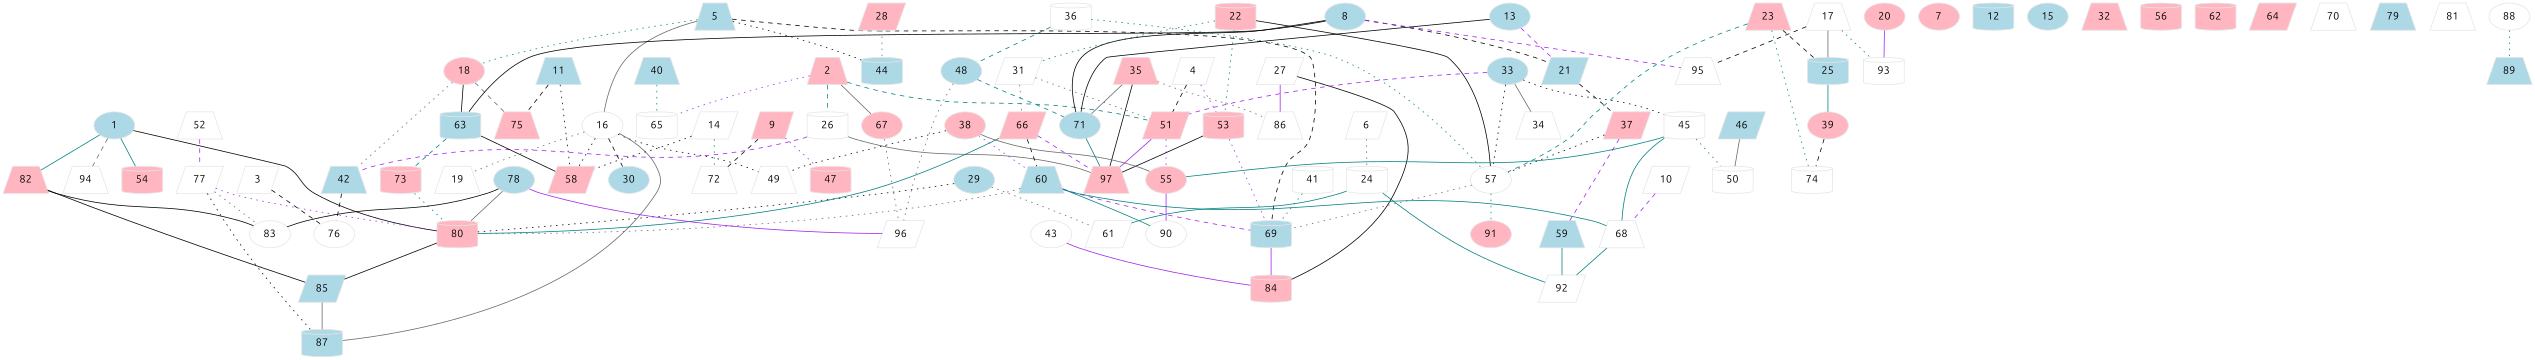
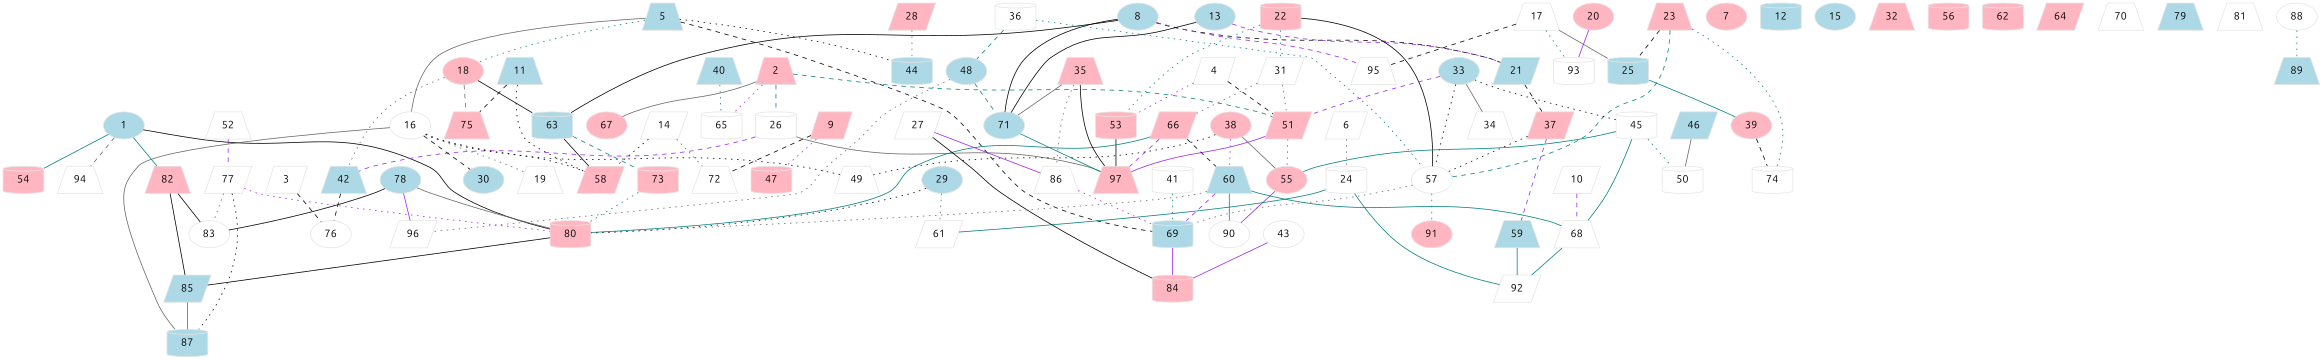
edge "67" -- "96": removed
edge "53" -- "69": now "86" -- "69"
